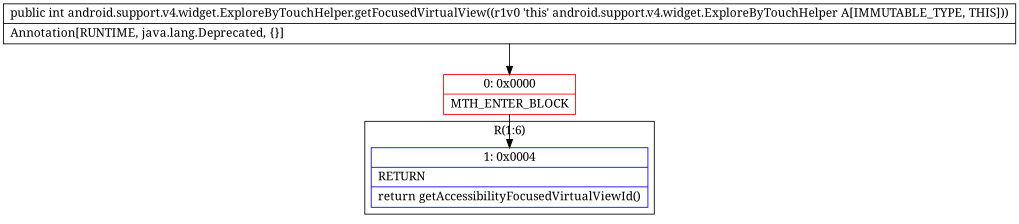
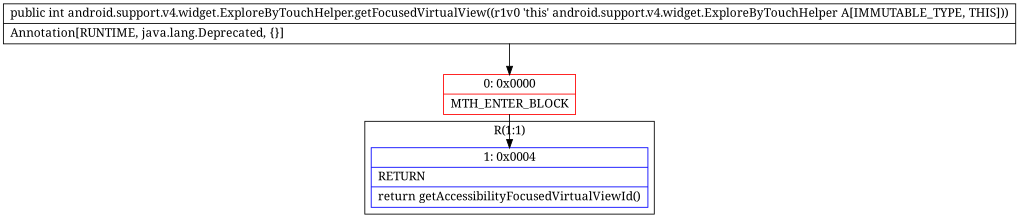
cluster "R(1:6)": label "R(1:6)" -> "R(1:1)"
